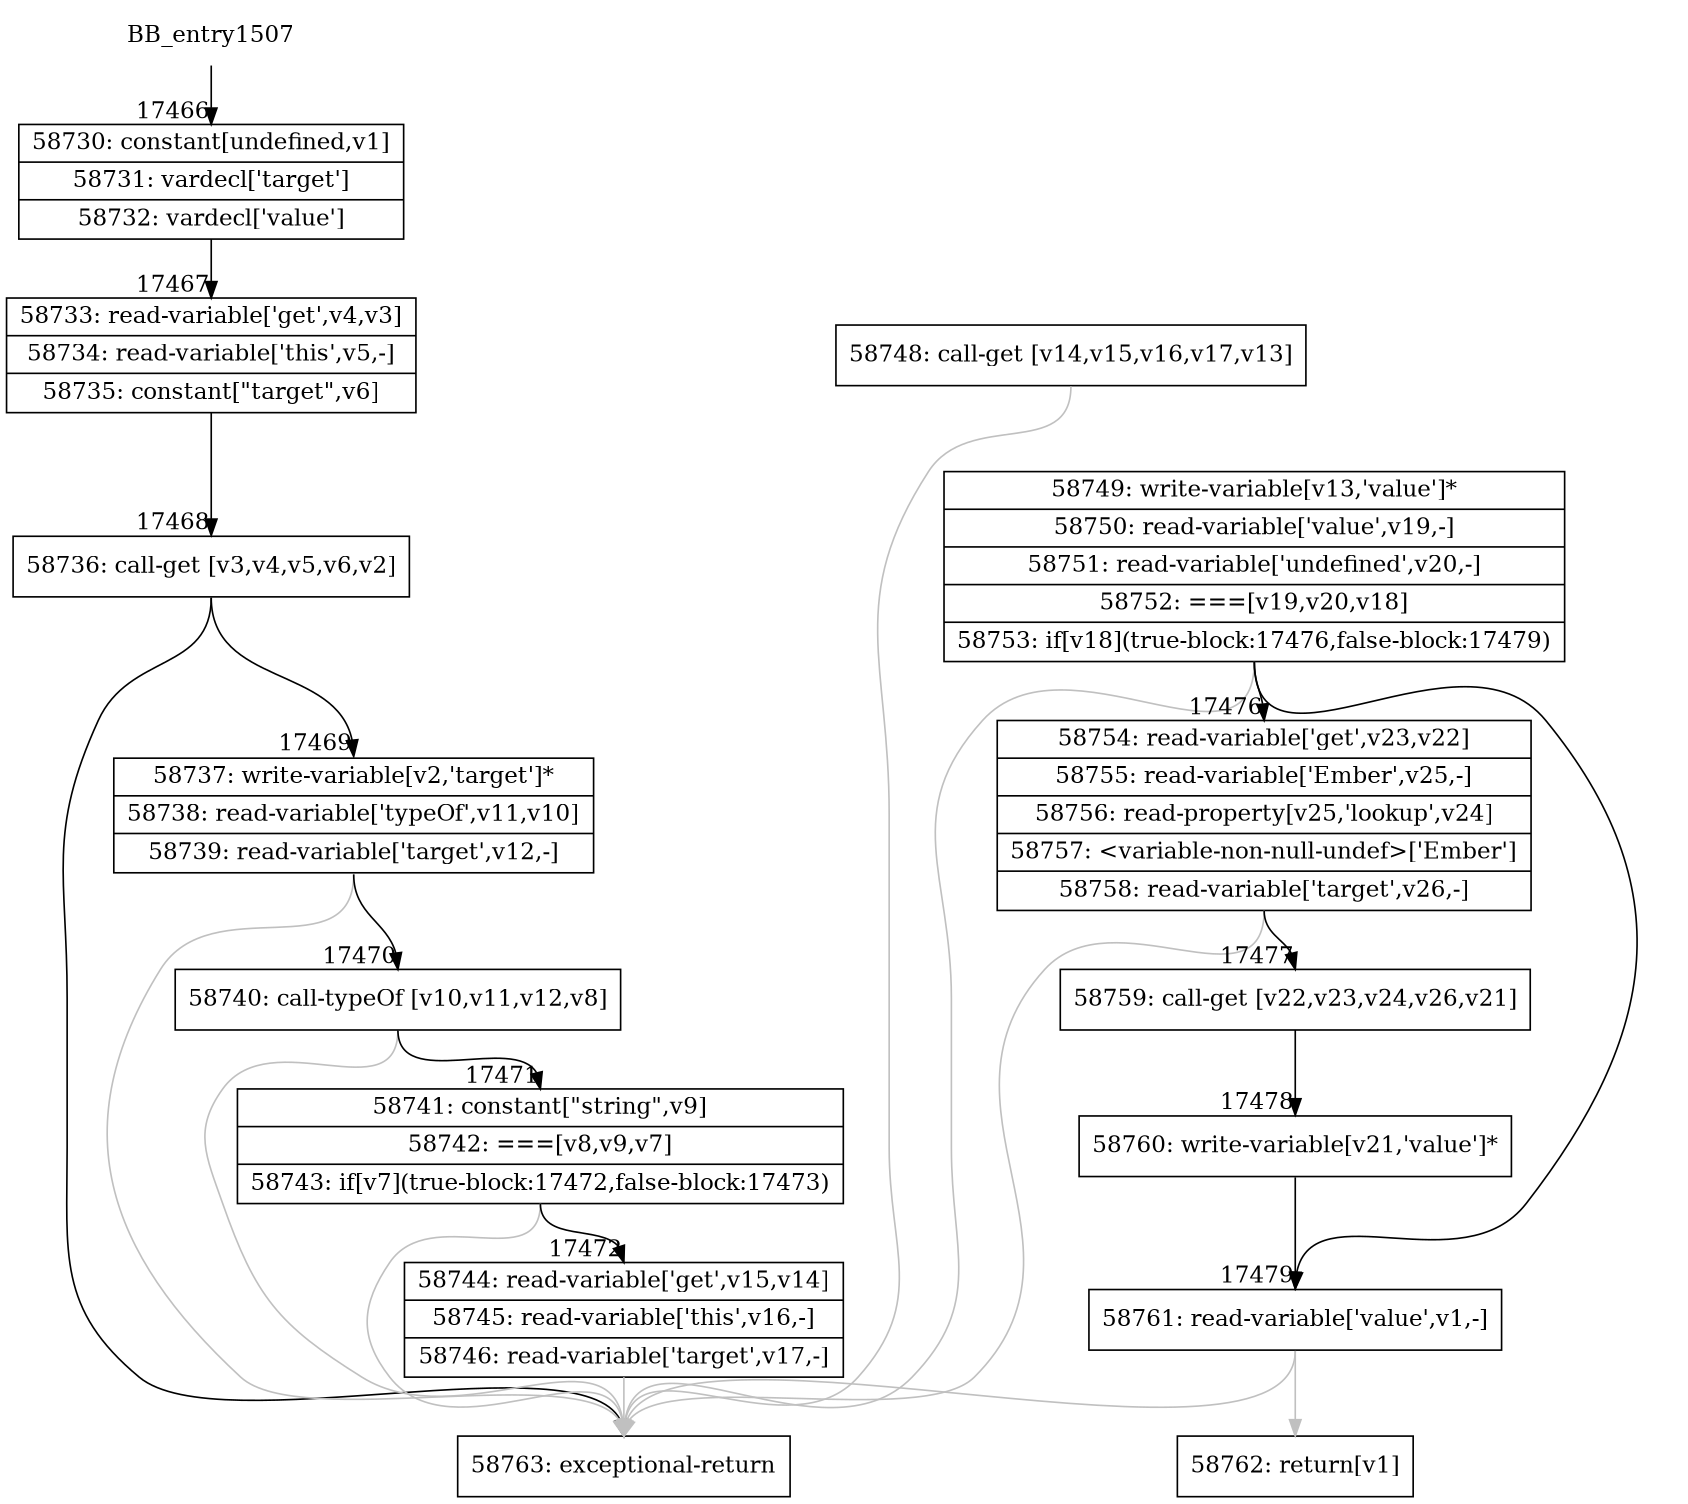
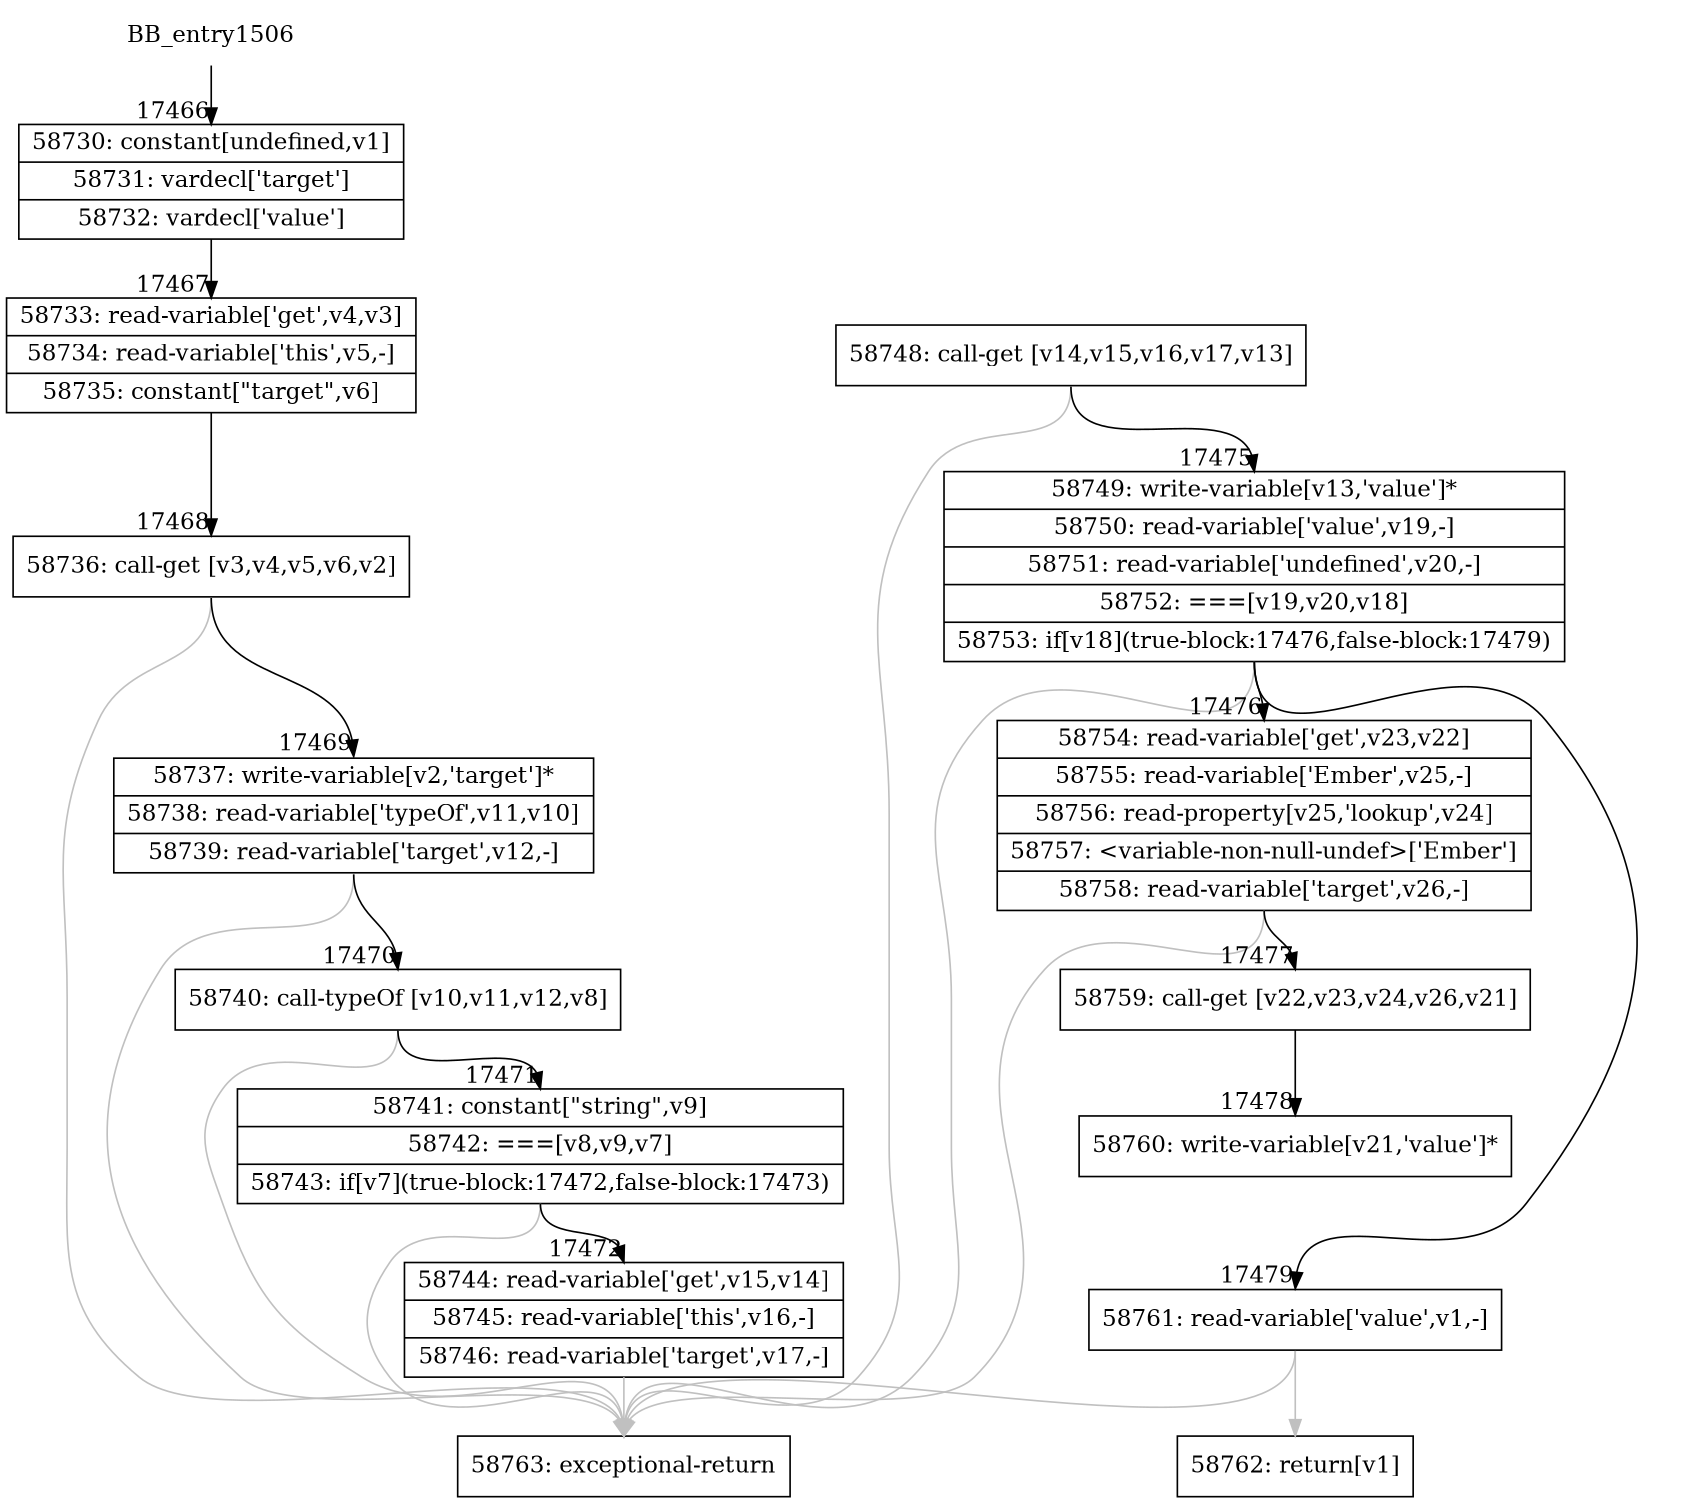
node "BB_entry1507": label "BB_entry1507" -> "BB_entry1506"
edge "58748: call-get [v14,v15,v16,v17,v13]" -> "58749: write-variable[v13,'value']*": added
edge "58736: call-get [v3,v4,v5,v6,v2]" -> "58763: exceptional-return": color black -> gray
edge "58760: write-variable[v21,'value']*" -> "58761: read-variable['value',v1,-]": removed
